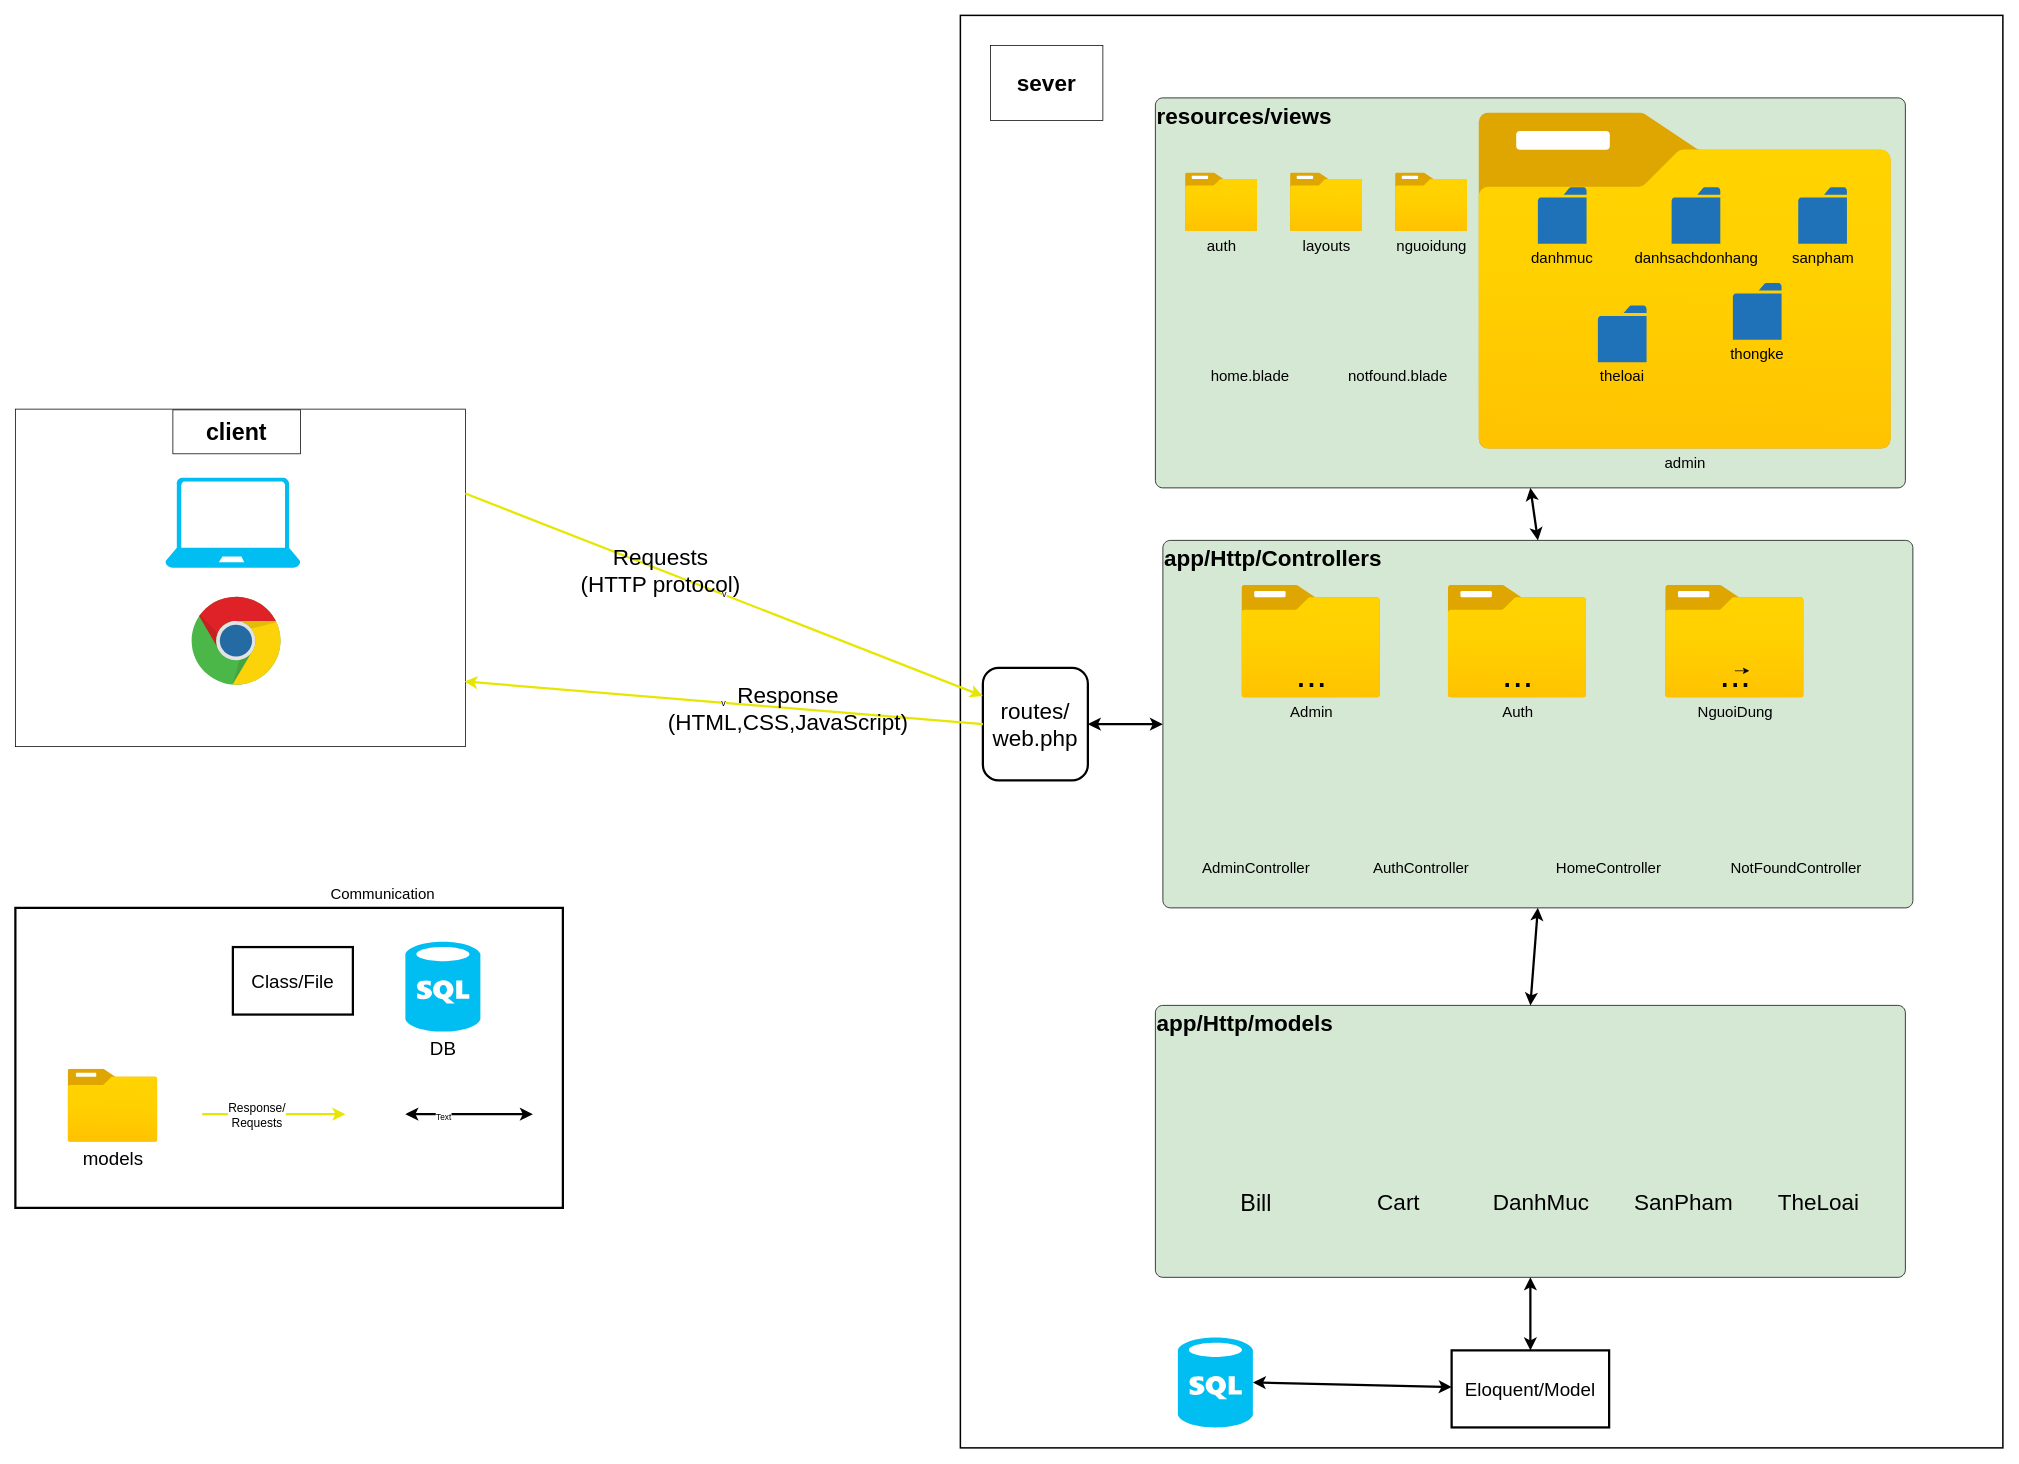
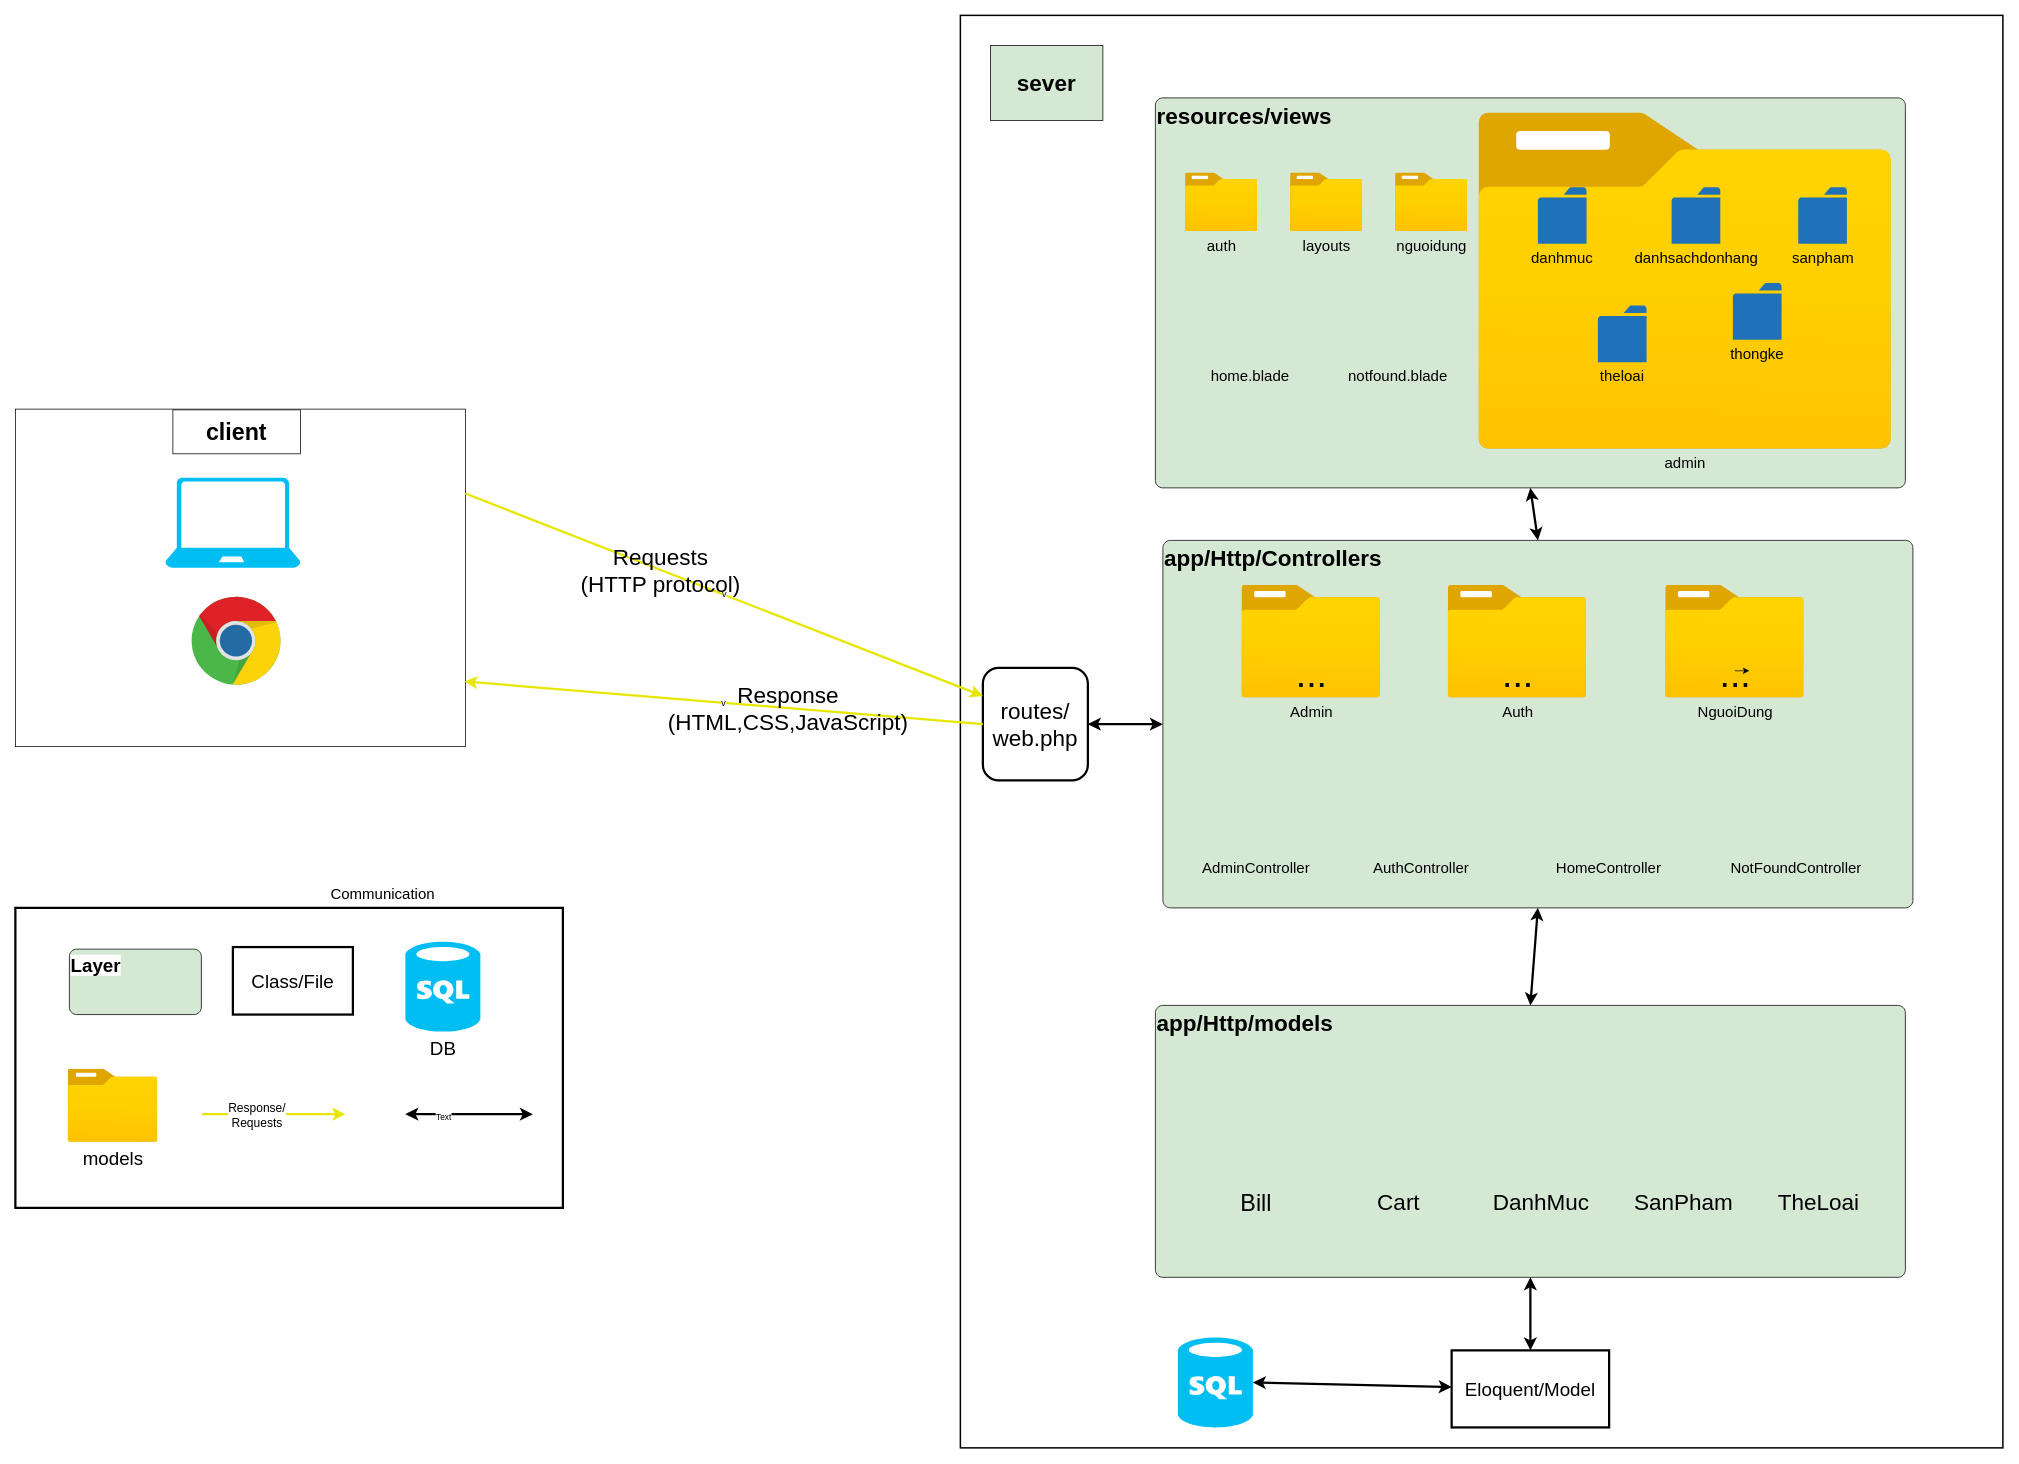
node "sever": fillcolor #ffffff -> #d5e8d4
node "Layer": added
